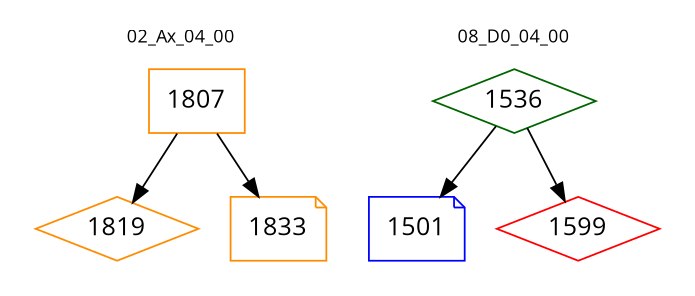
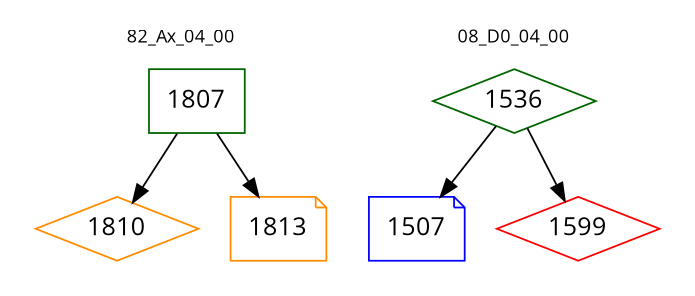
cluster "02_Ax_04_00": label "02_Ax_04_00" -> "82_Ax_04_00"
node "1807": color darkorange -> darkgreen
node "1819": label "1819" -> "1810"
node "1833": label "1833" -> "1813"
node "1501": label "1501" -> "1507"
